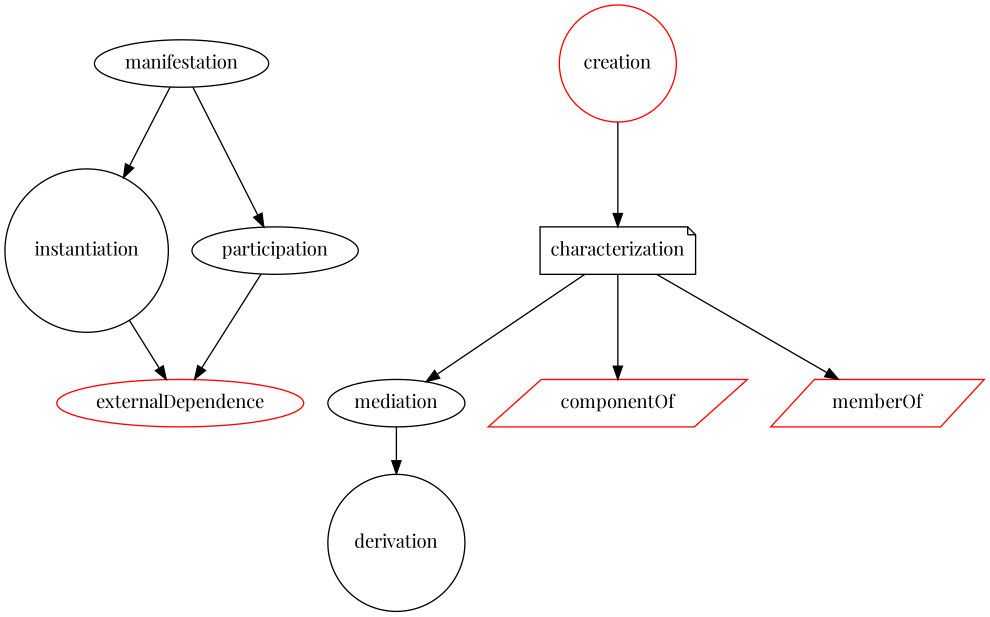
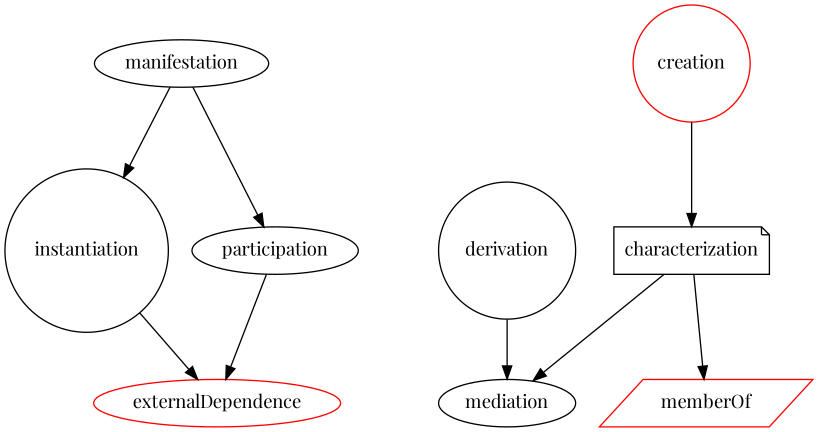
node "componentOf": removed
edge "mediation" -> "derivation": reversed
